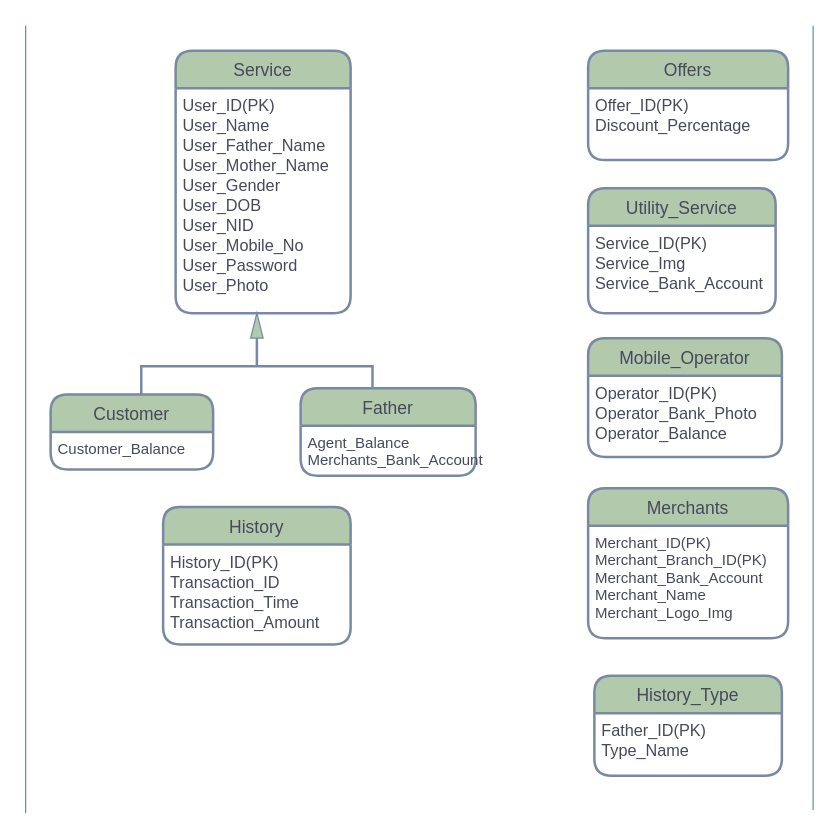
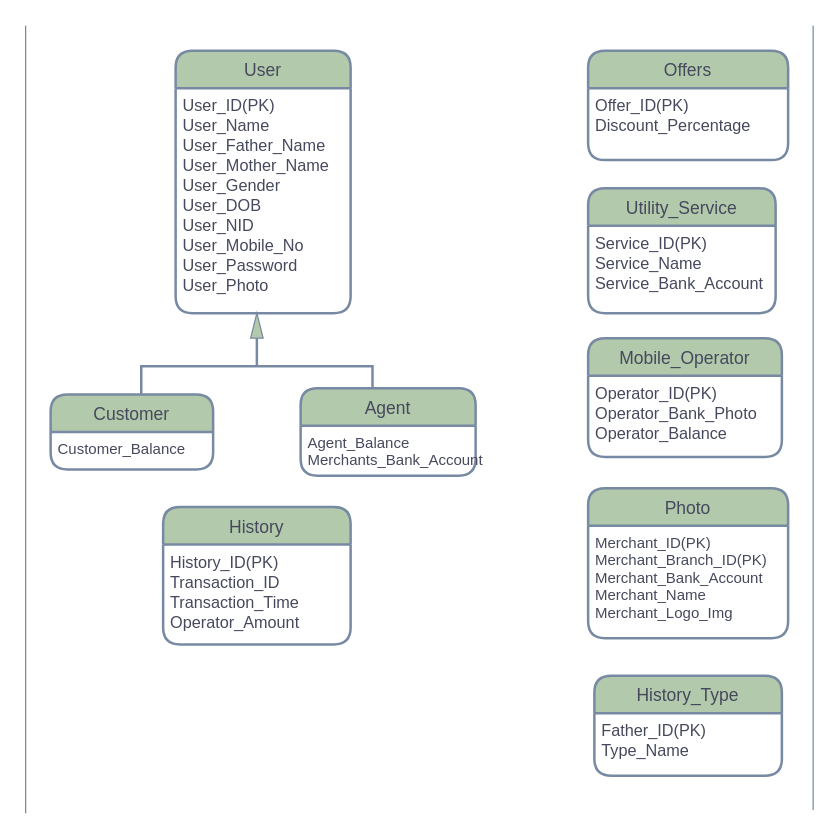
node "Service": label "Service" -> "User"
node "Service_ID(PK) Service_Img Service_Bank_Account": label "Service_ID(PK) Service_Img Service_Bank_Account" -> "Service_ID(PK) Service_Name Service_Bank_Account"
node "Father": label "Father" -> "Agent"
node "Merchants": label "Merchants" -> "Photo"
node "History_ID(PK) Transaction_ID Transaction_Time Transaction_Amount": label "History_ID(PK) Transaction_ID Transaction_Time Transaction_Amount" -> "History_ID(PK) Transaction_ID Transaction_Time Operator_Amount"
